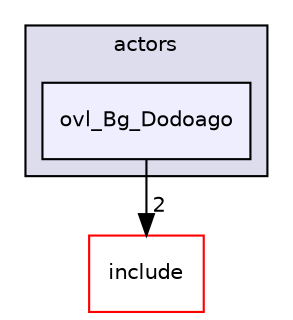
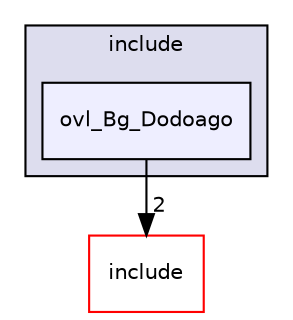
cluster "actors": label "actors" -> "include"
